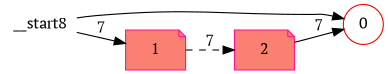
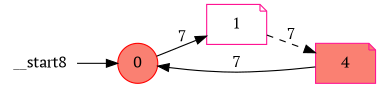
node "0": fillcolor white -> salmon
edge "__start8" -> "1": now "0" -> "1"
node "1": fillcolor salmon -> white
node "2": label "2" -> "4"
